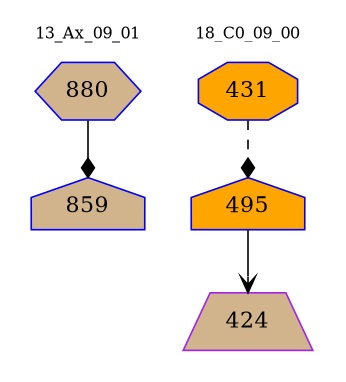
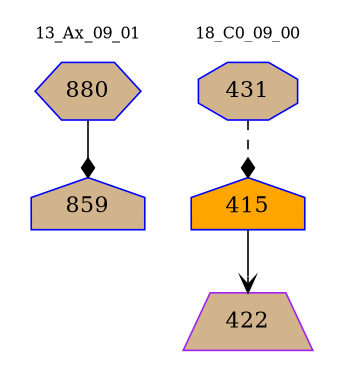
node "431": fillcolor orange -> tan
node "495": label "495" -> "415"
node "424": label "424" -> "422"
